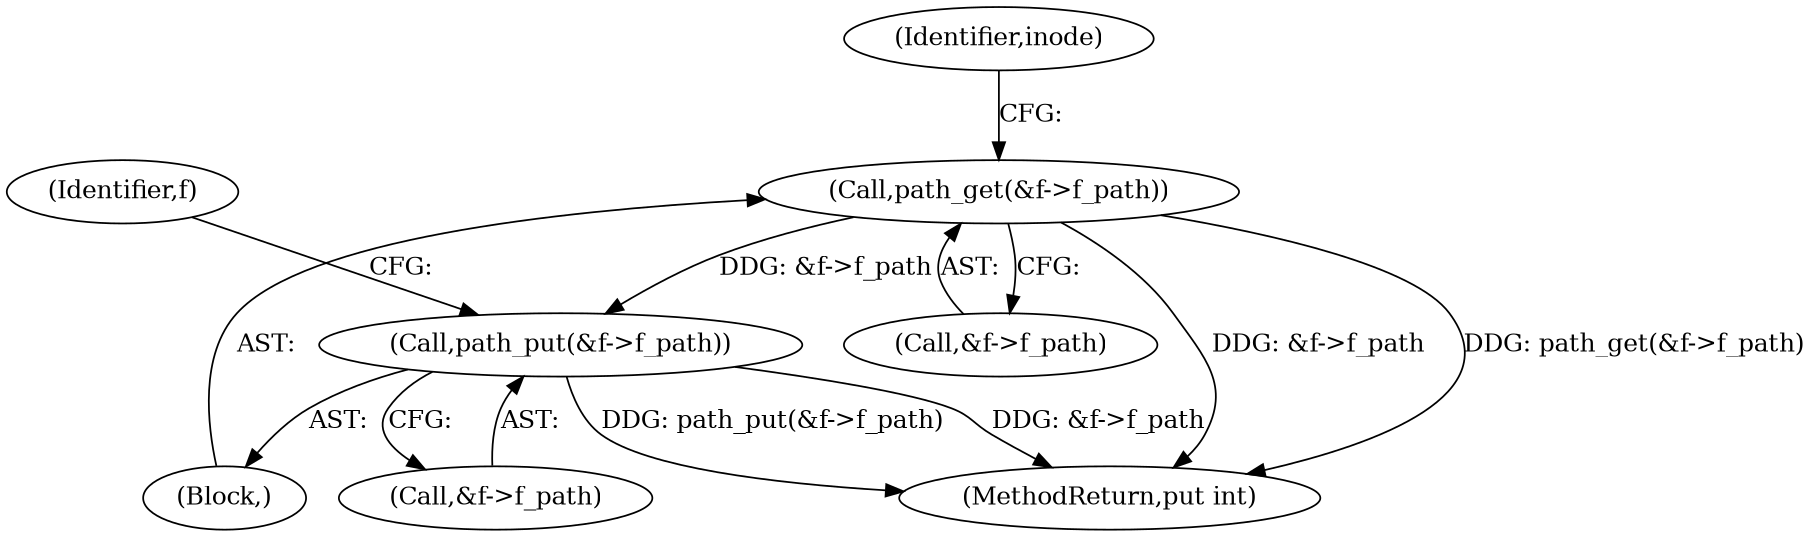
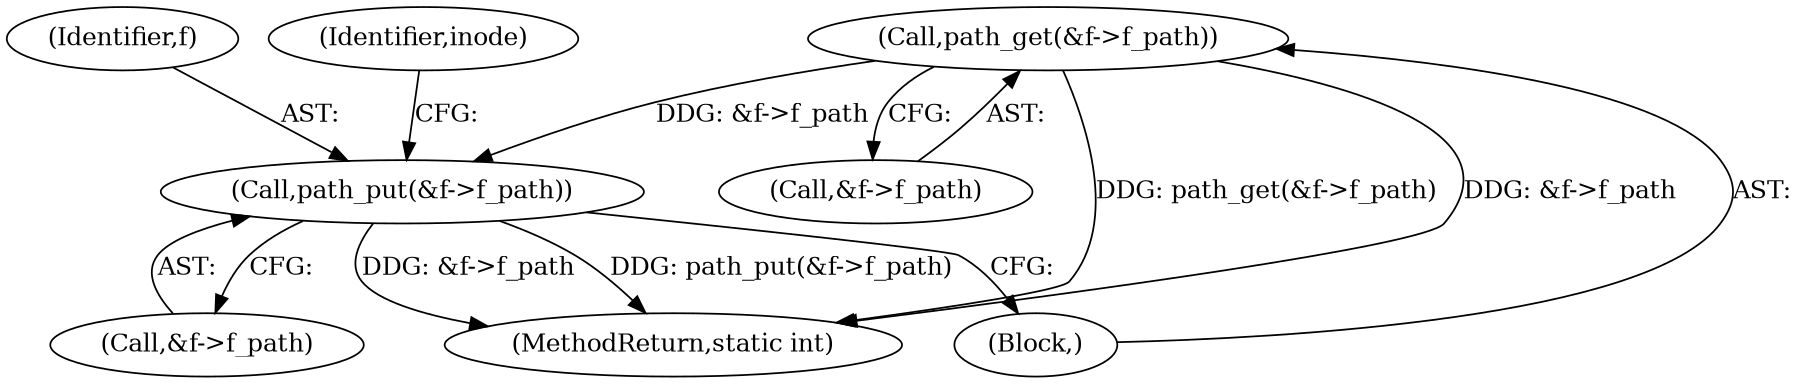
edge "(Identifier,inode)" -> "(Call,path_get(&f->f_path))": now "(Identifier,inode)" -> "(Call,path_put(&f->f_path))"
edge "(Identifier,f)" -> "(Call,path_put(&f->f_path))": label "CFG: " -> "AST: "
edge "(Call,path_put(&f->f_path))" -> "(Block,)": label "AST: " -> "CFG: "
node "(MethodReturn,put int)": label "(MethodReturn,put int)" -> "(MethodReturn,static int)"
